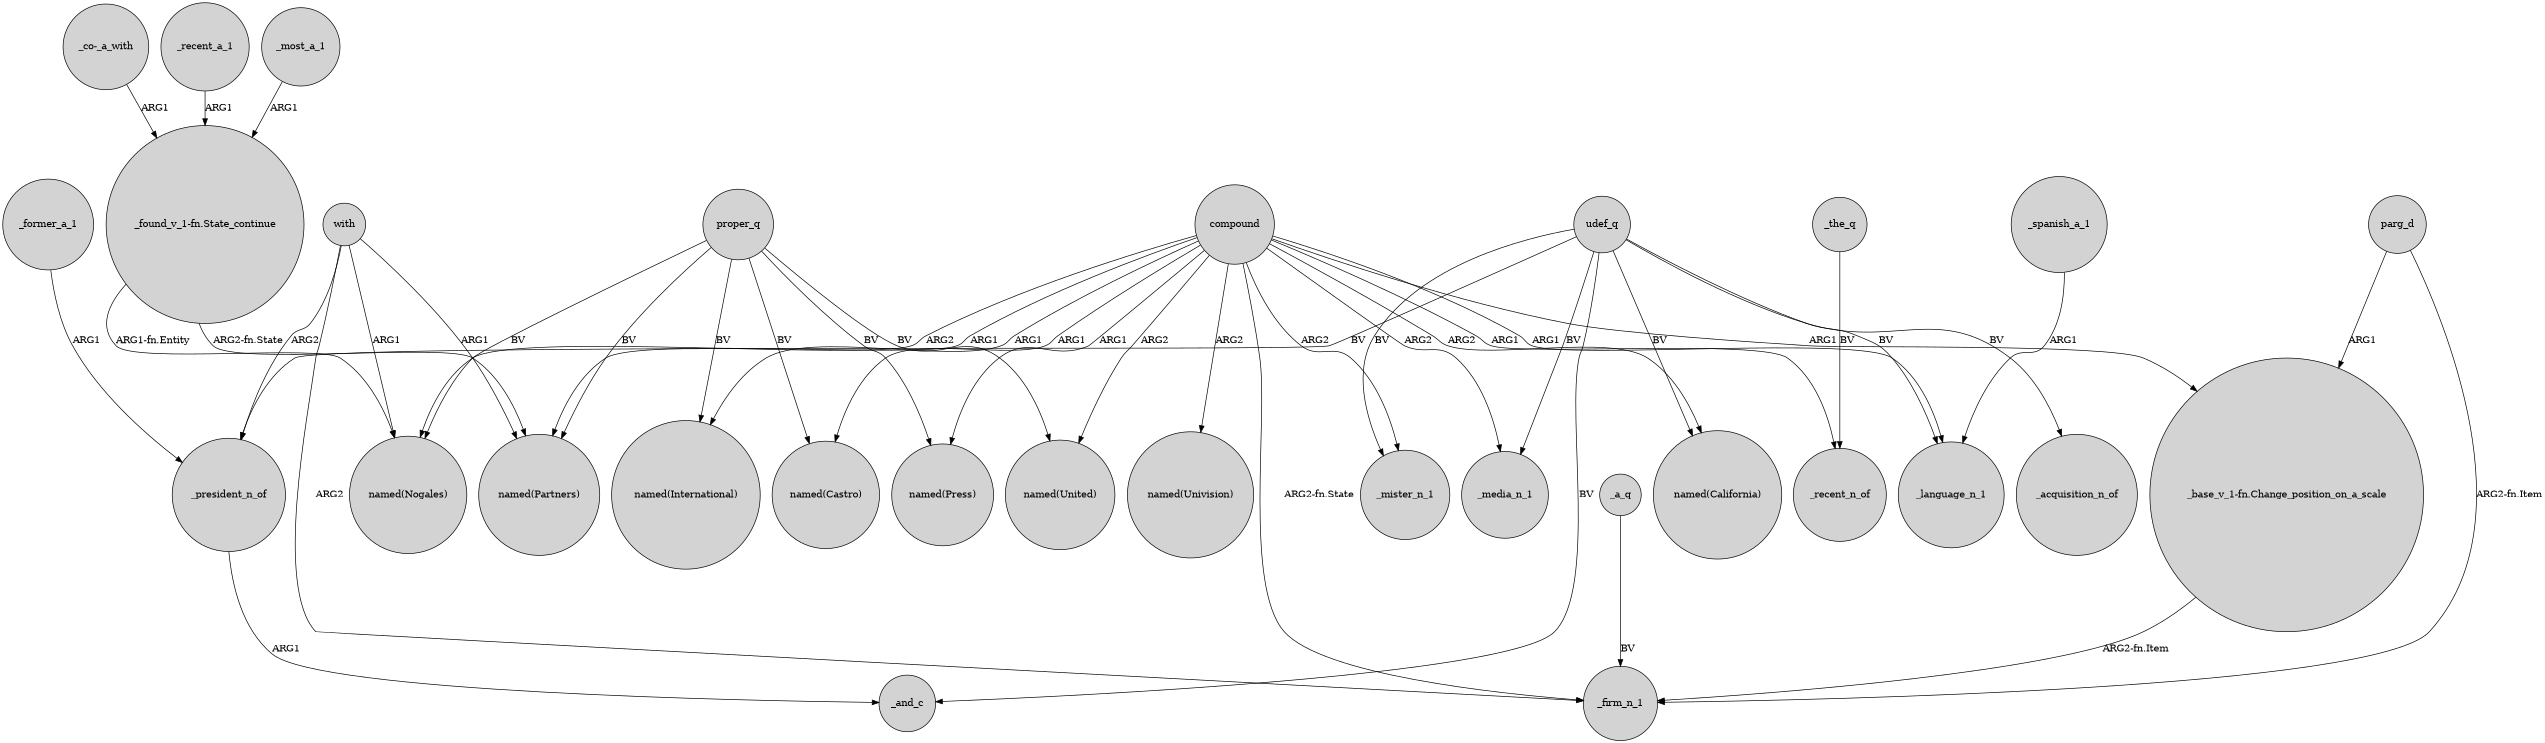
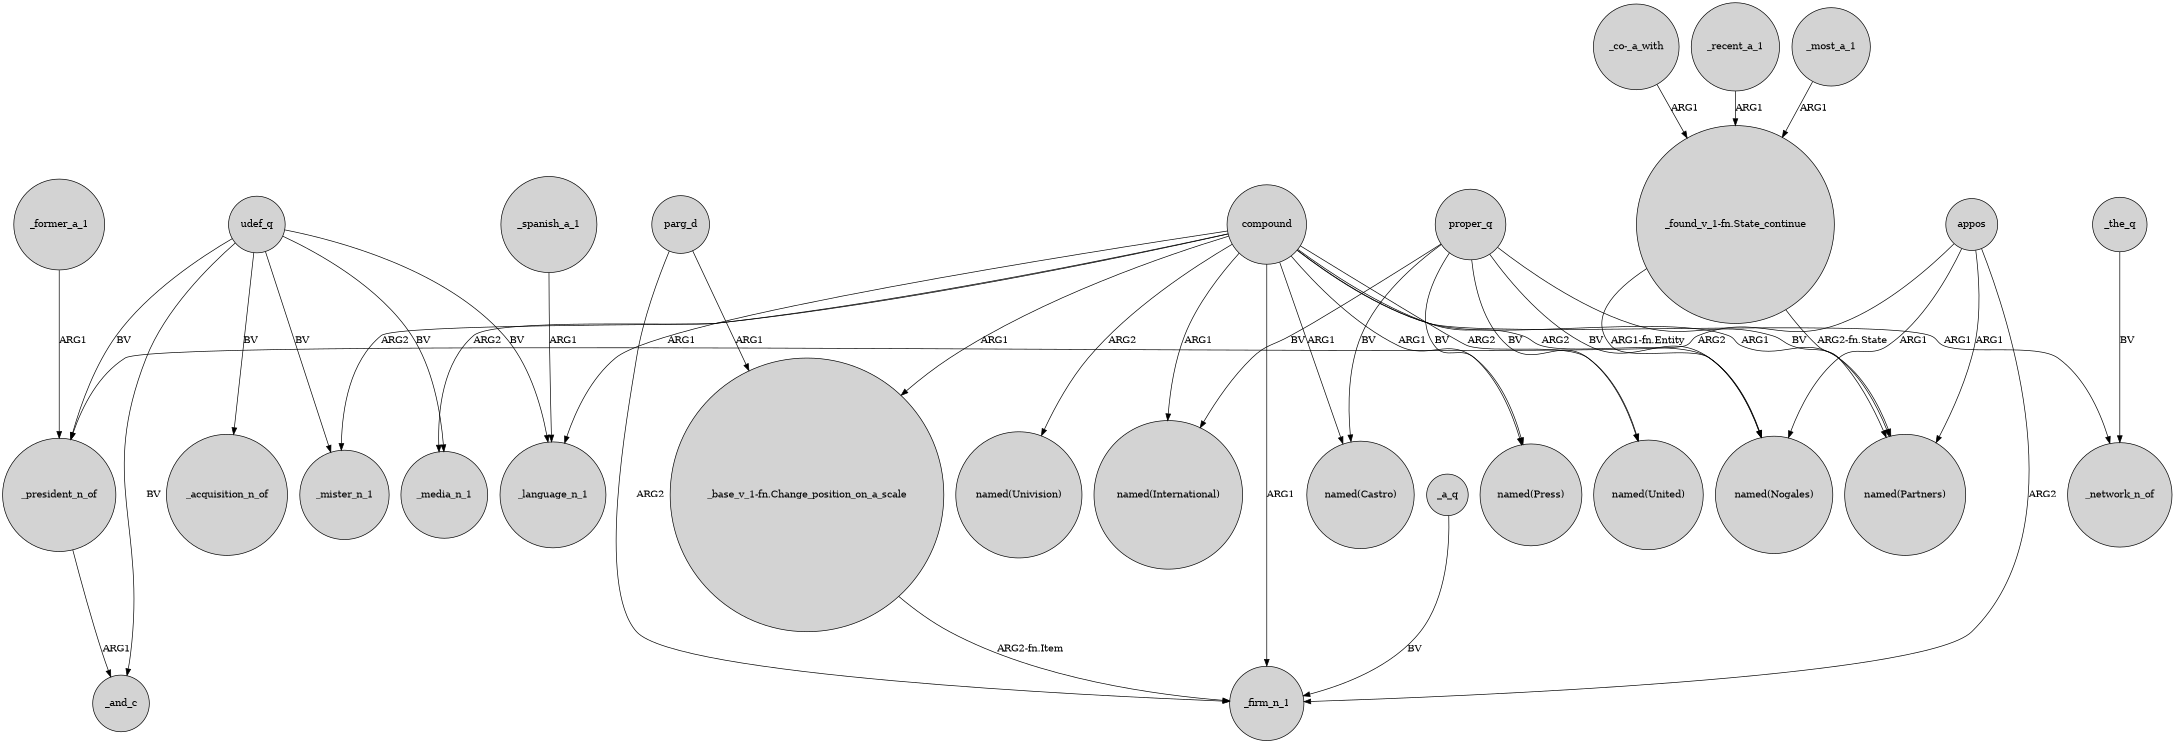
node "with": label "with" -> "appos"
edge "compound" -> "_firm_n_1": label "ARG2-fn.State" -> "ARG1"
node "named(California)": removed
node "_recent_n_of": label "_recent_n_of" -> "_network_n_of"
edge "parg_d" -> "_firm_n_1": label "ARG2-fn.Item" -> "ARG2"
